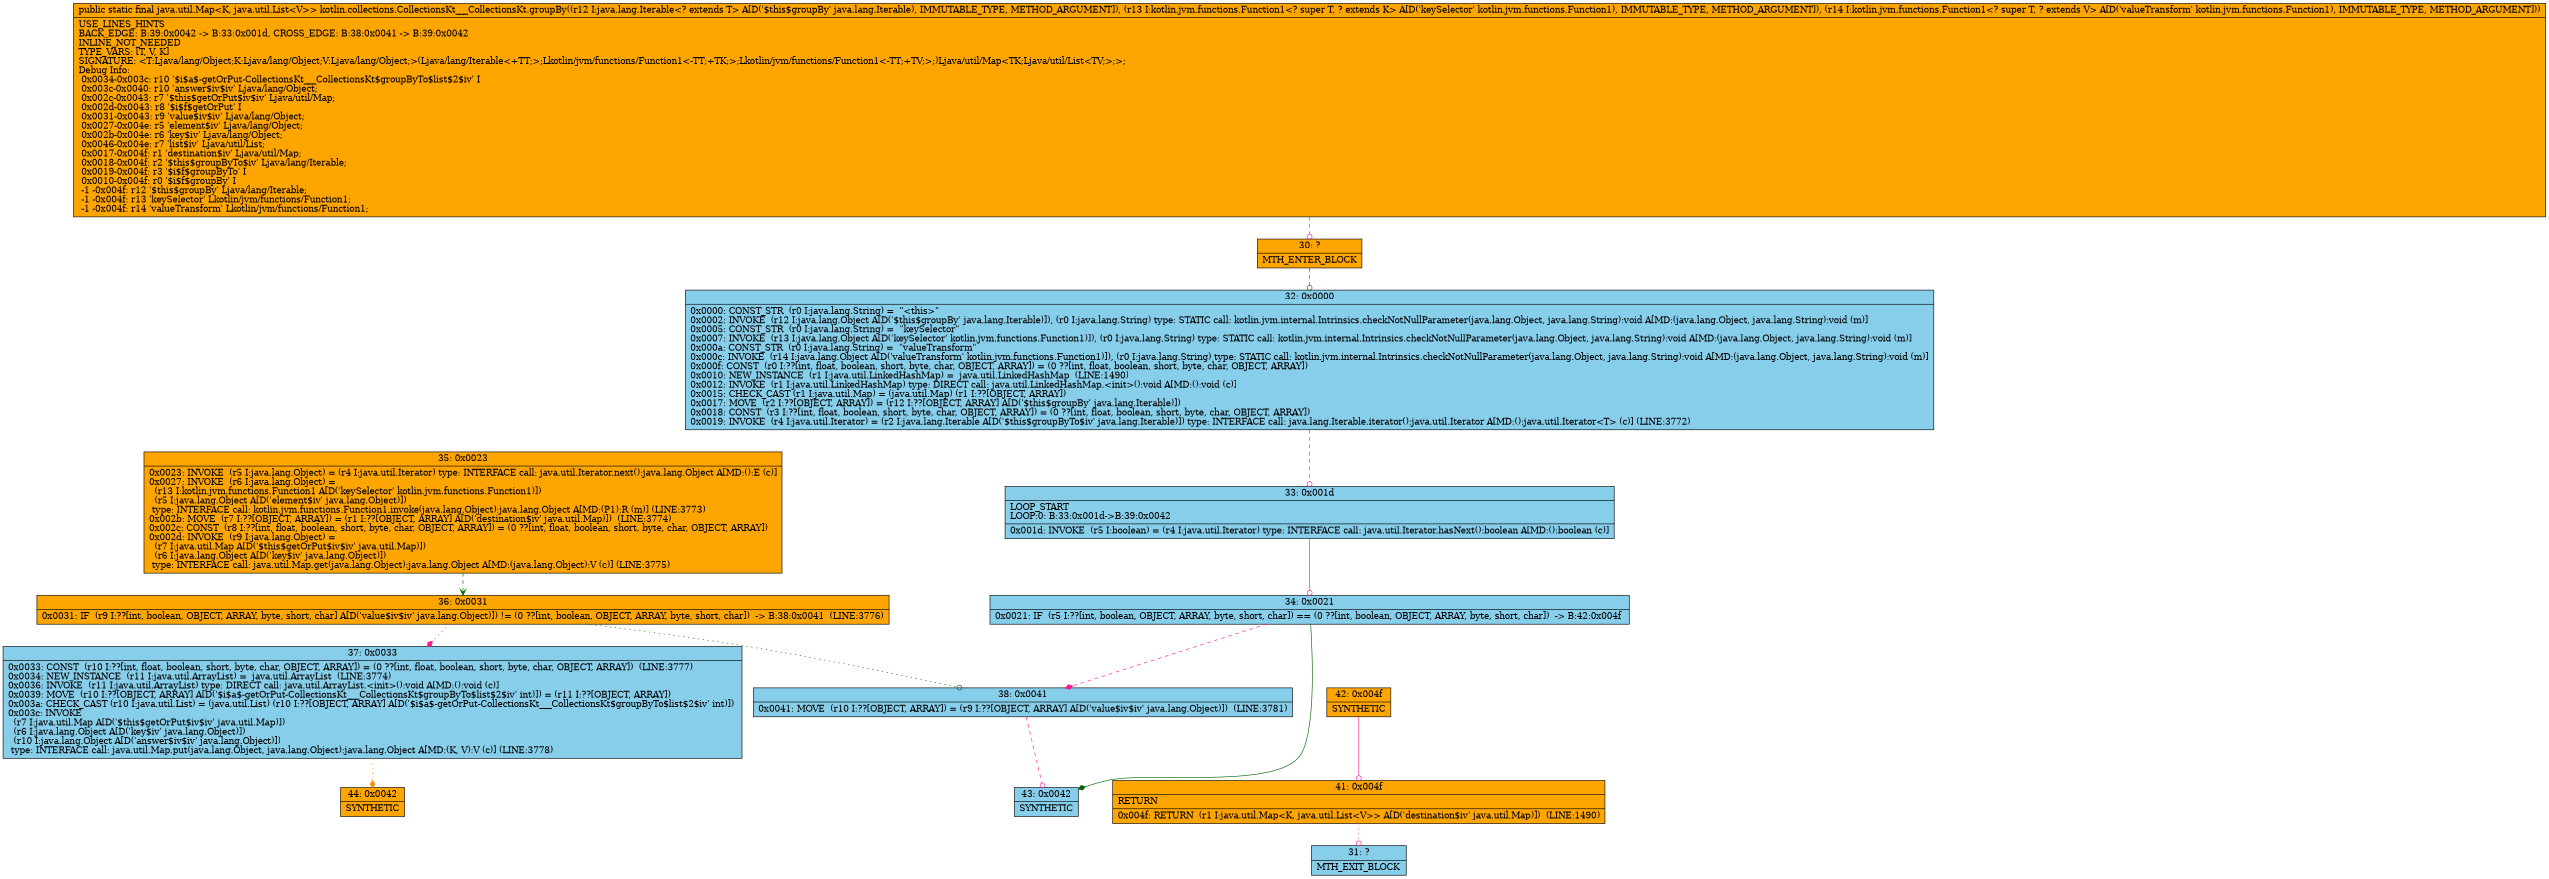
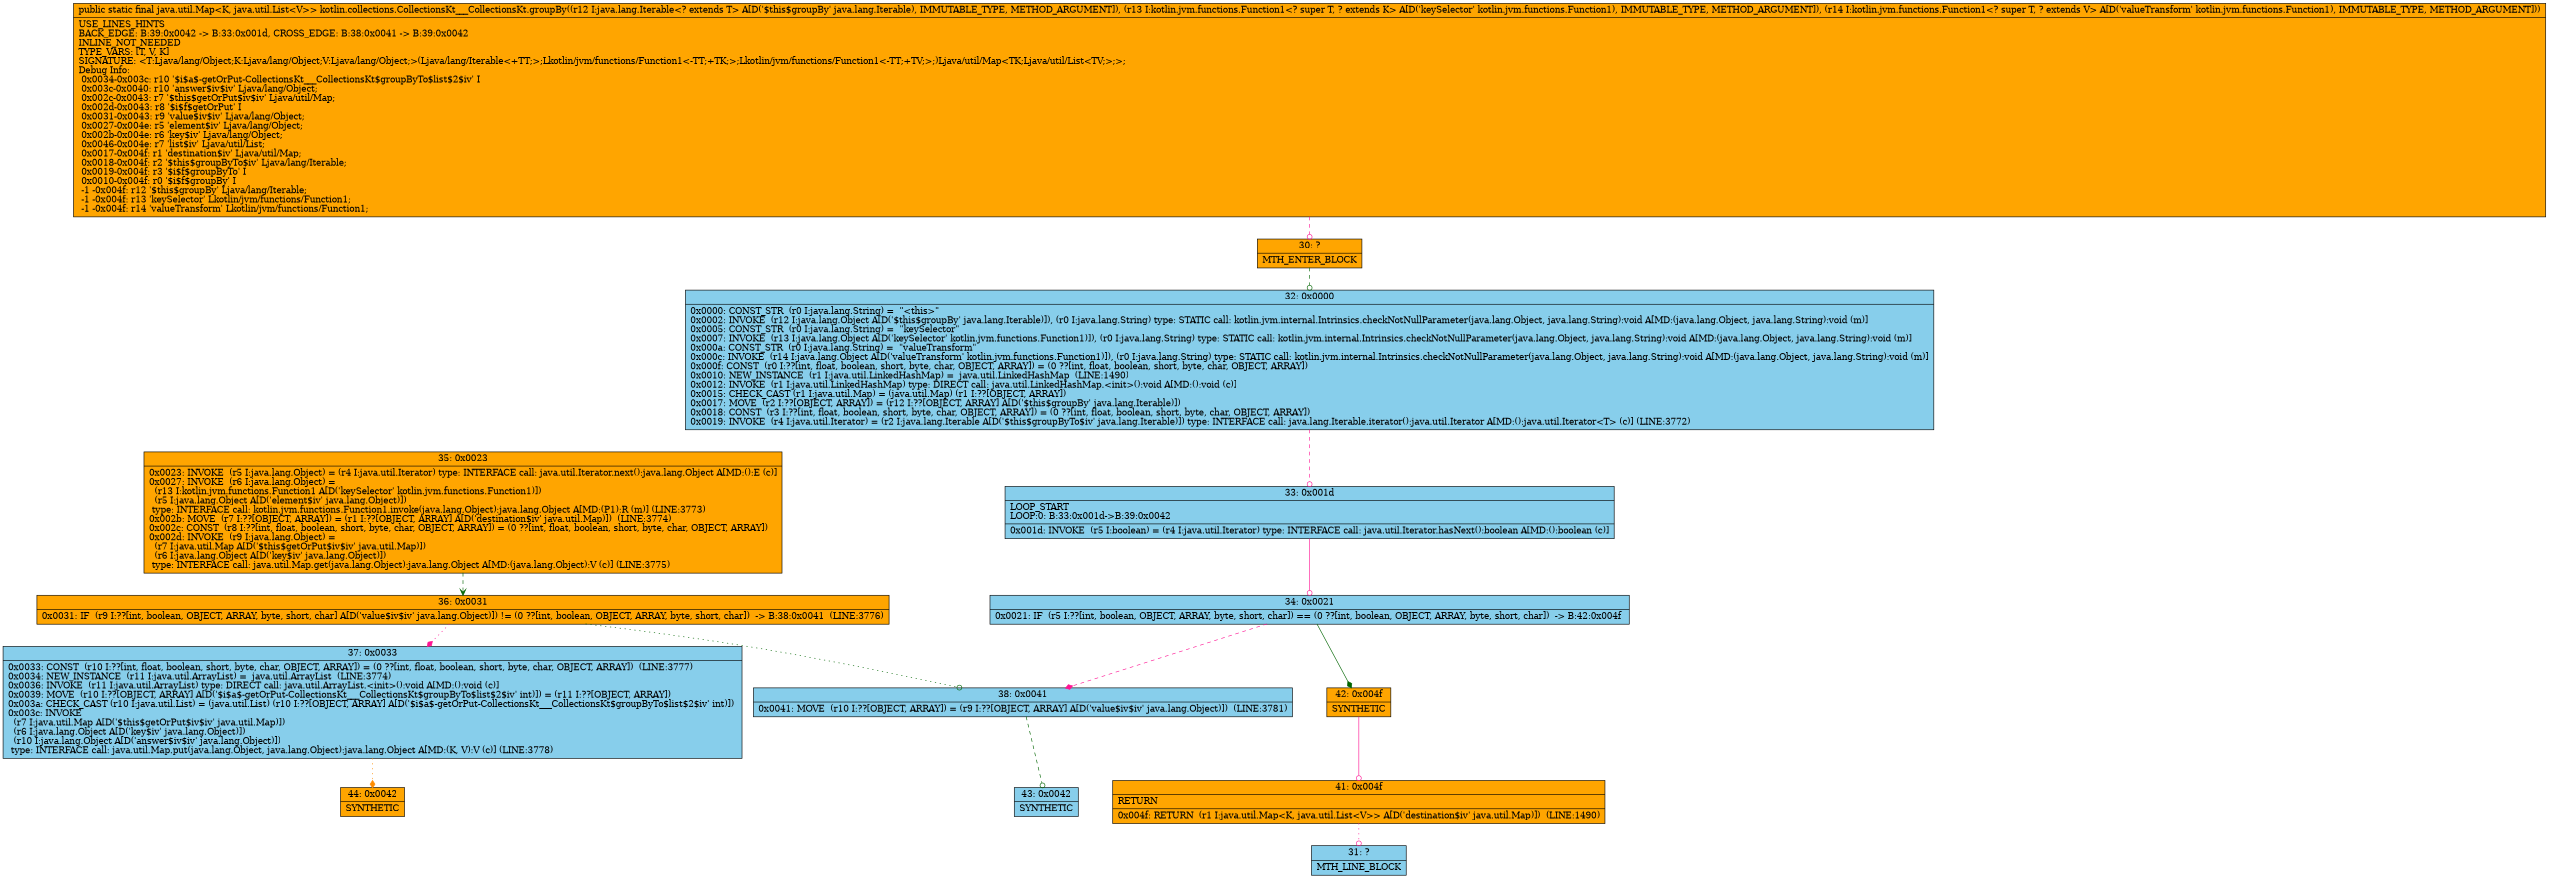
edge "38: 0x0041" -> "43: 0x0042": color deeppink -> darkgreen
edge "34: 0x0021" -> "43: 0x0042": now "34: 0x0021" -> "42: 0x004f"
node "31: ?": text "MTH_EXIT_BLOCK" -> "MTH_LINE_BLOCK"
